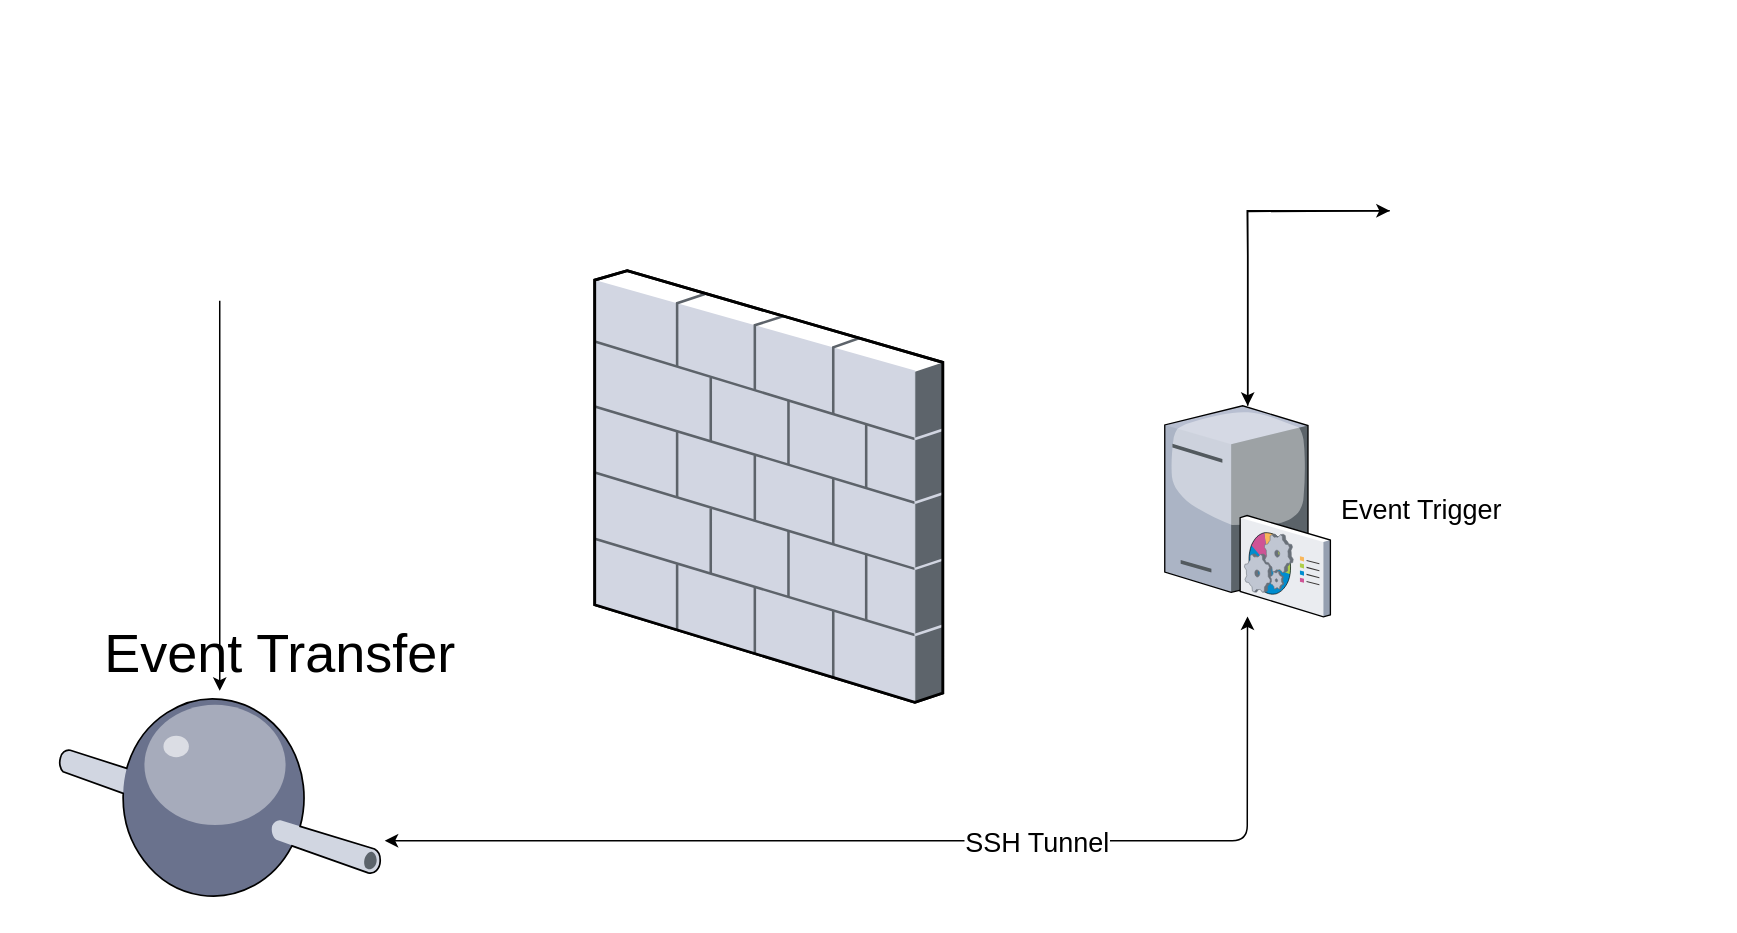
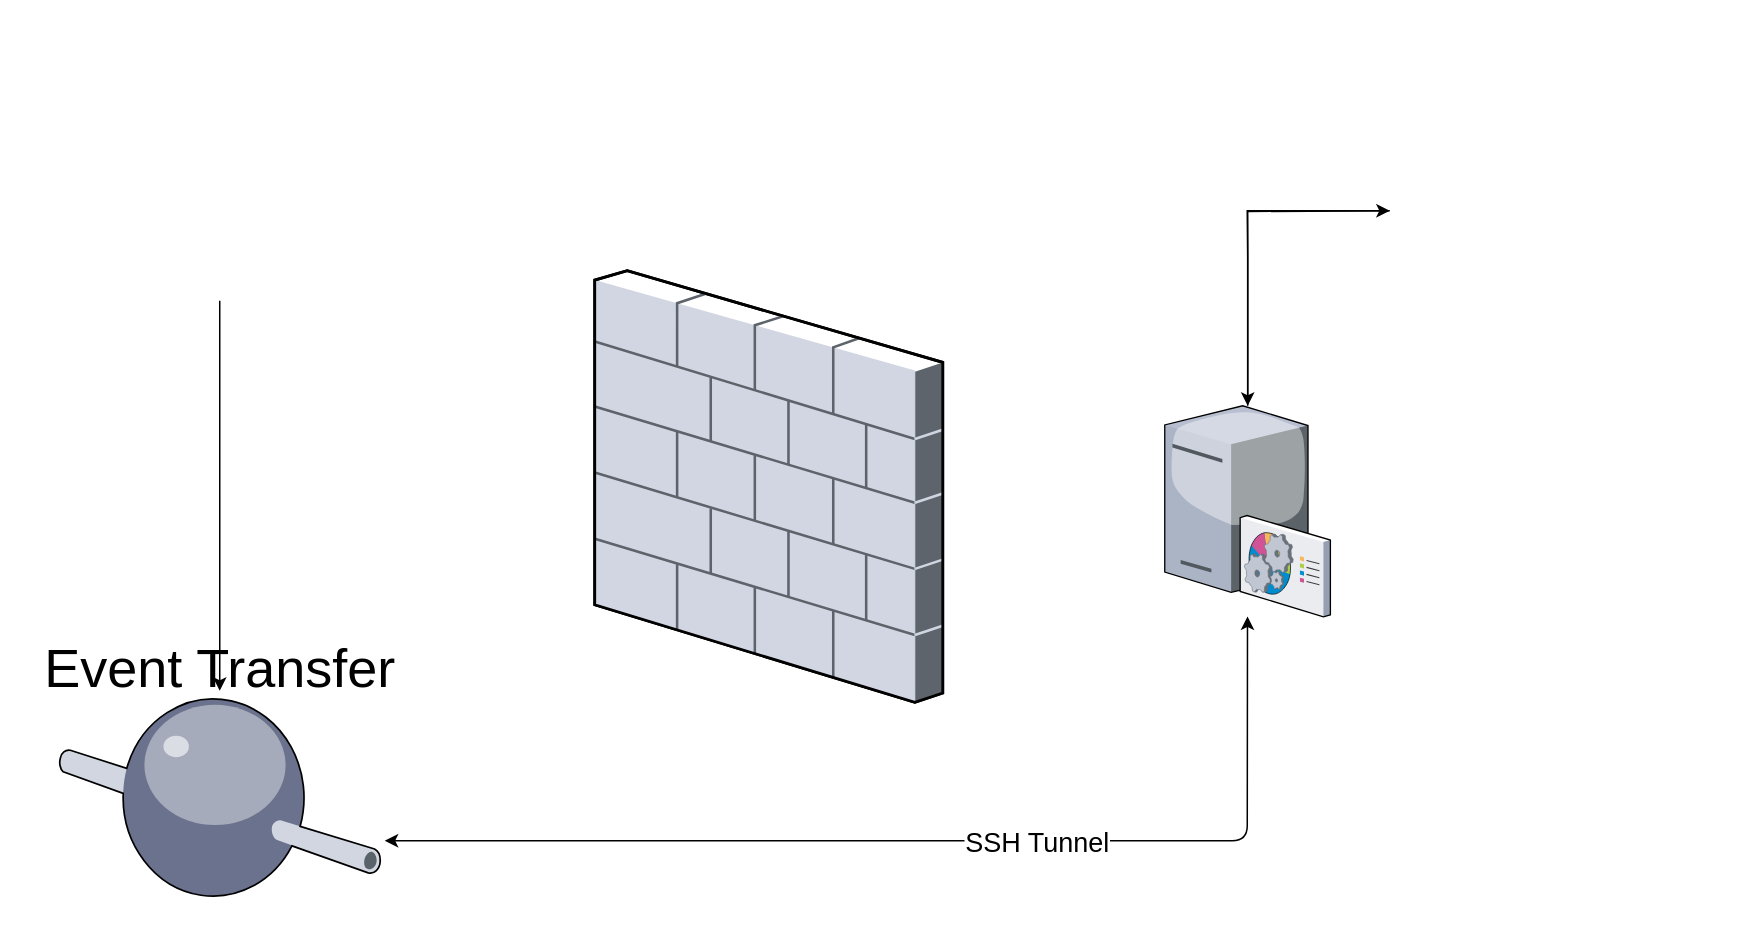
node "Event Trigger": removed
node "Event Transfer": moved (280, 653) -> (220, 668)
